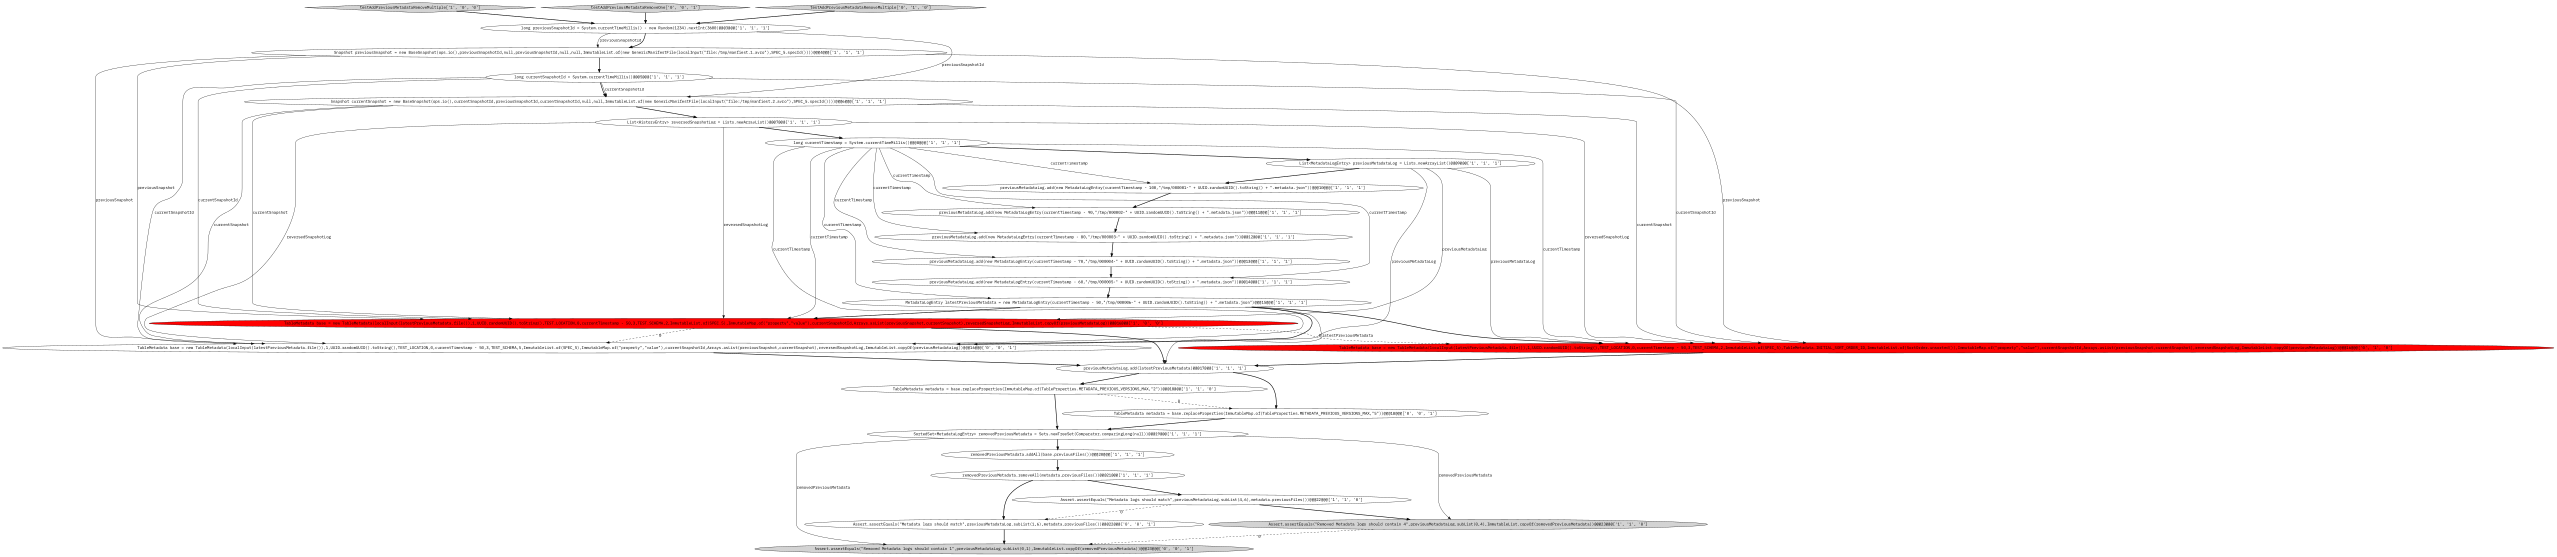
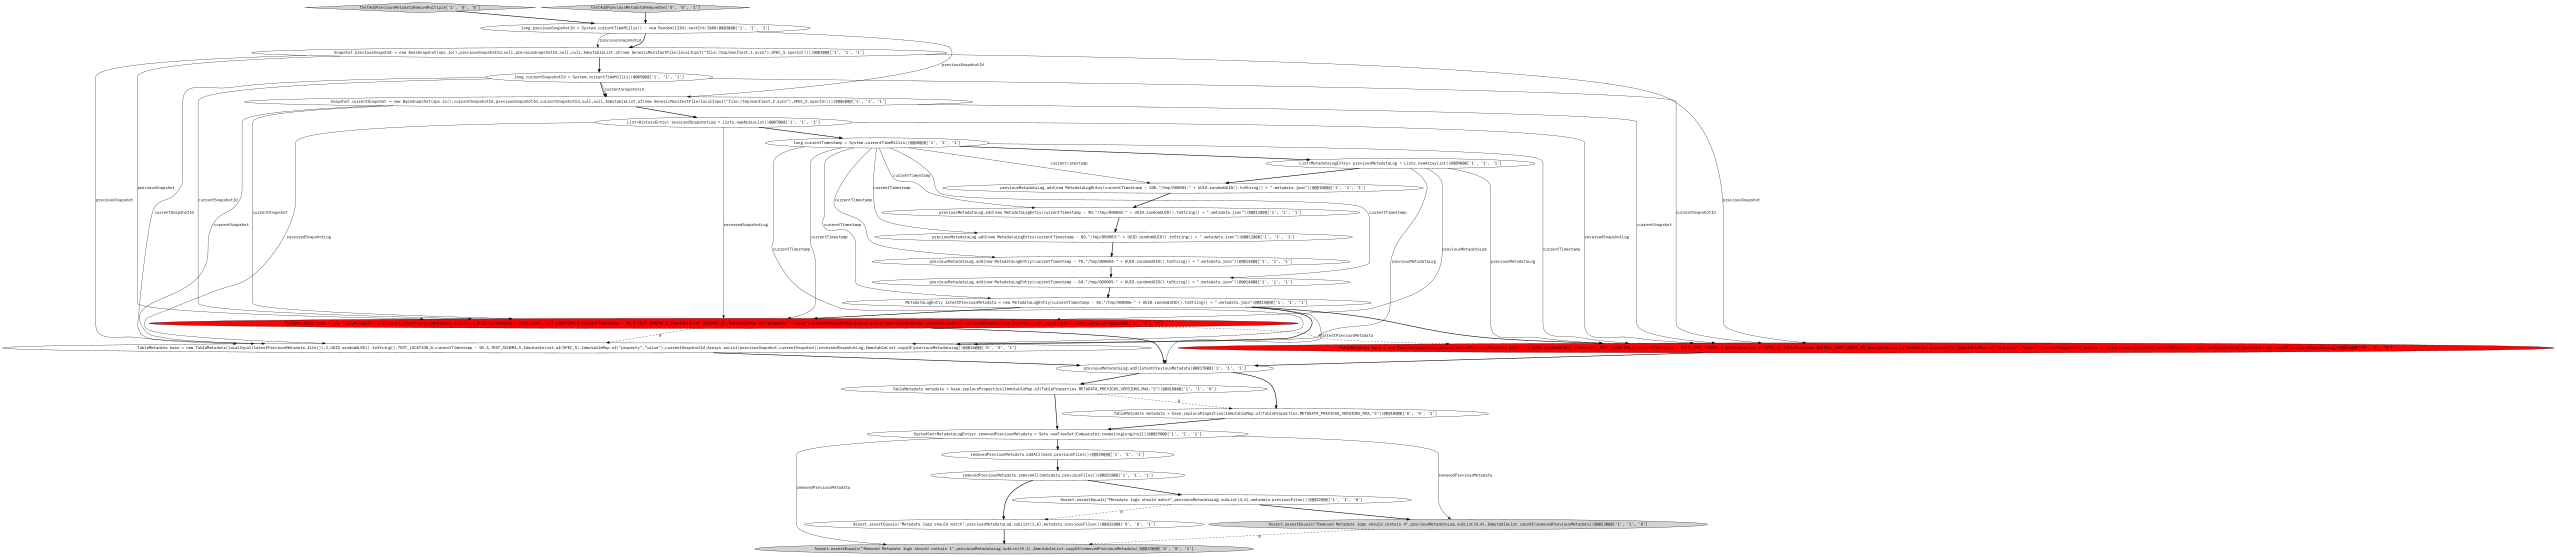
node "testAddPreviousMetadataRemoveMultiple['0', '1', '0']": removed
